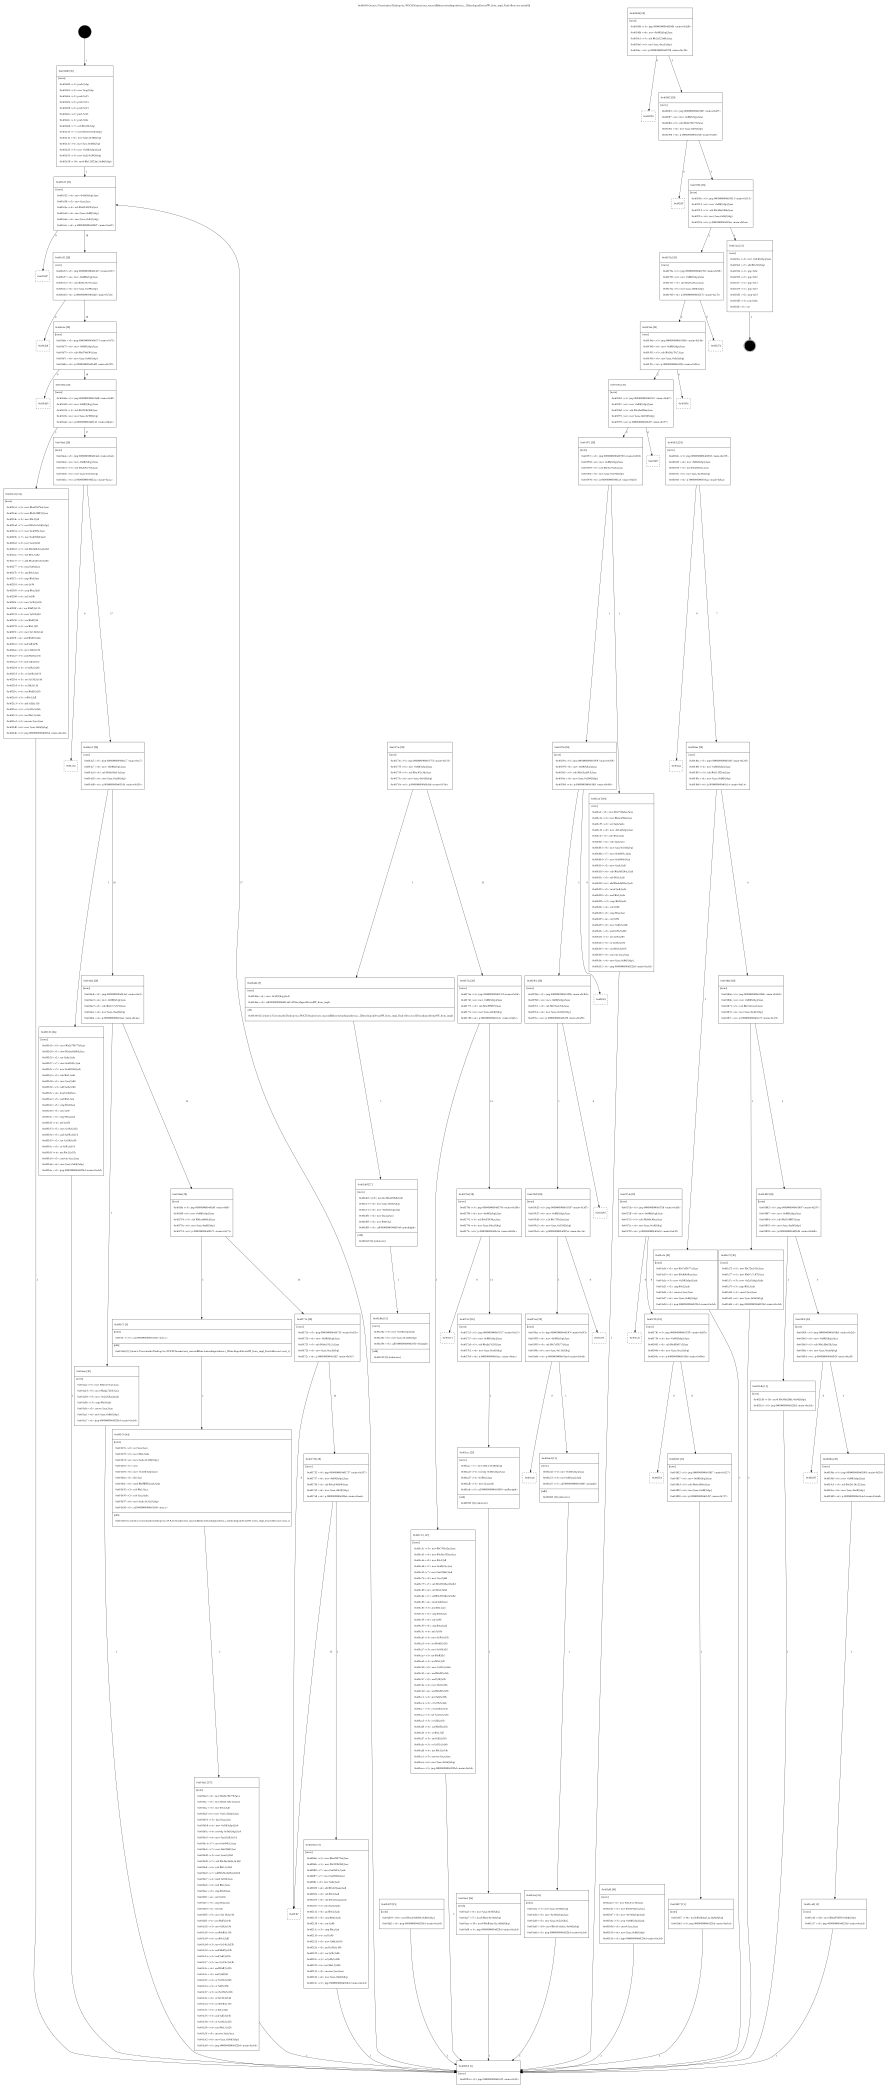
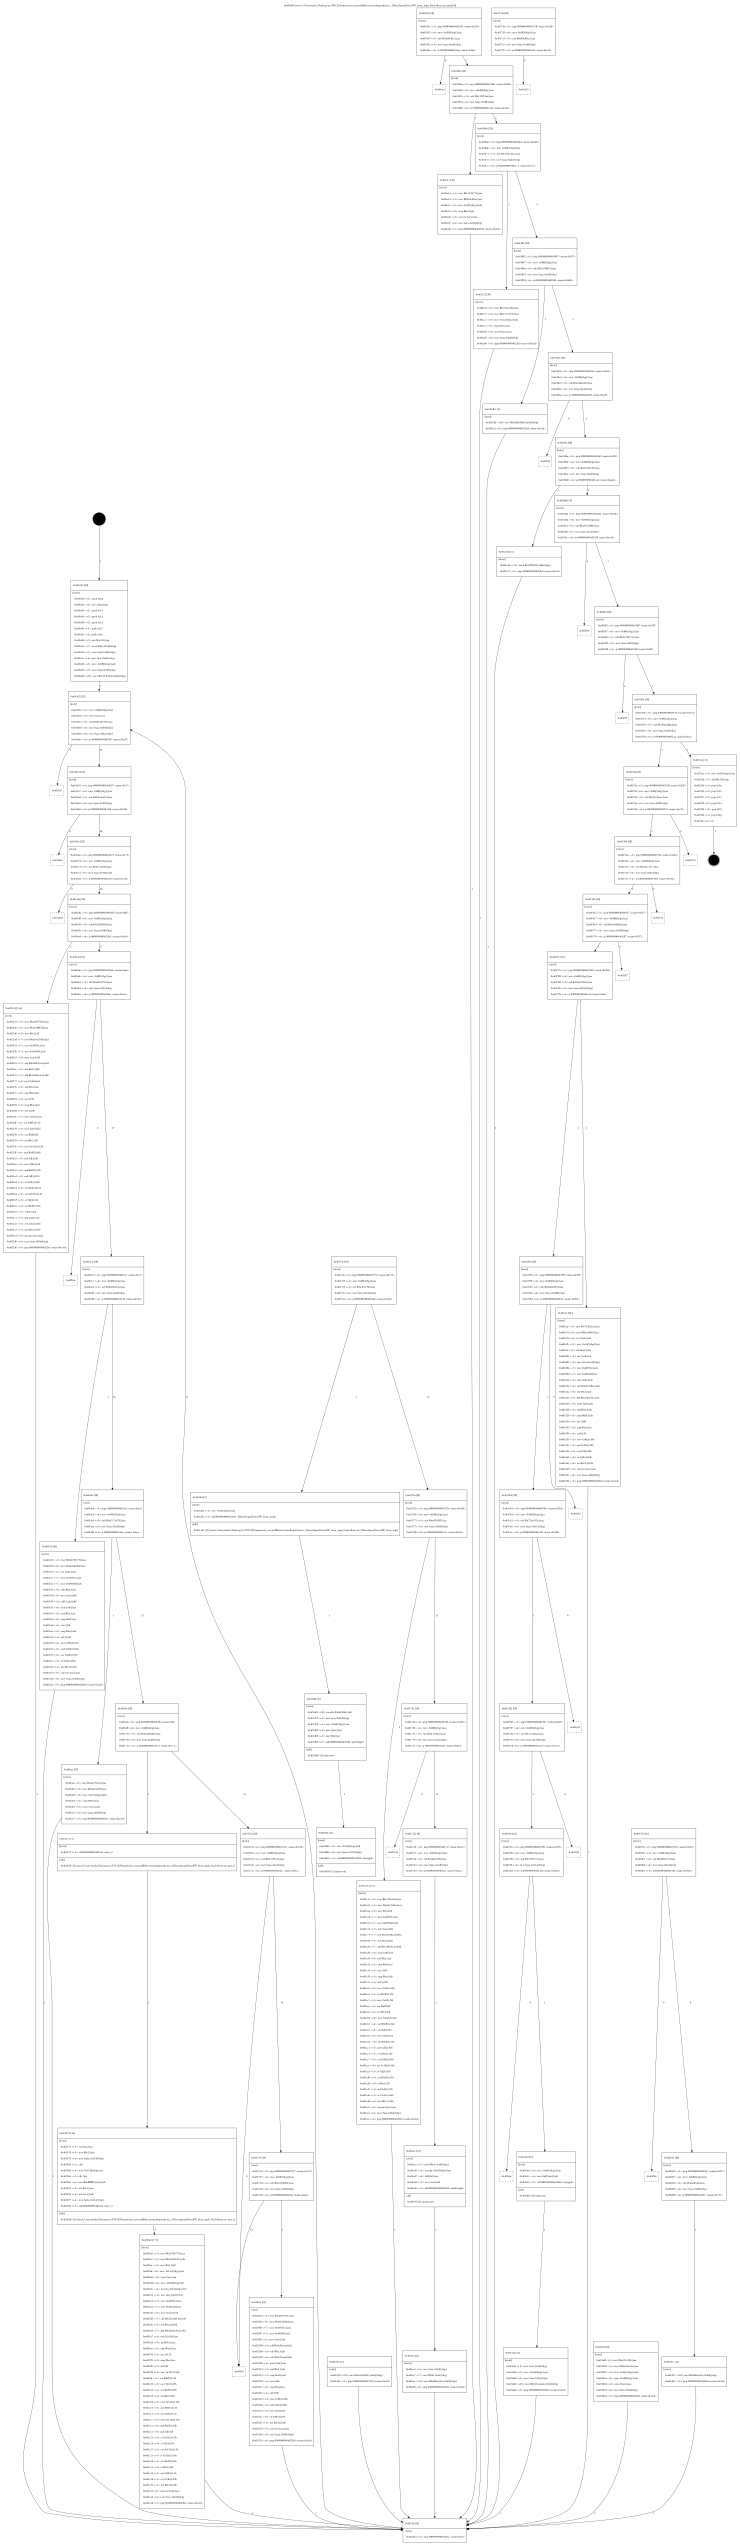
edge "0x4018ba [28]" -> "0x4018d6 [28]": added, label "3"
edge "0x4017da [28]" -> "0x4017f6 [28]": removed, label "8"
